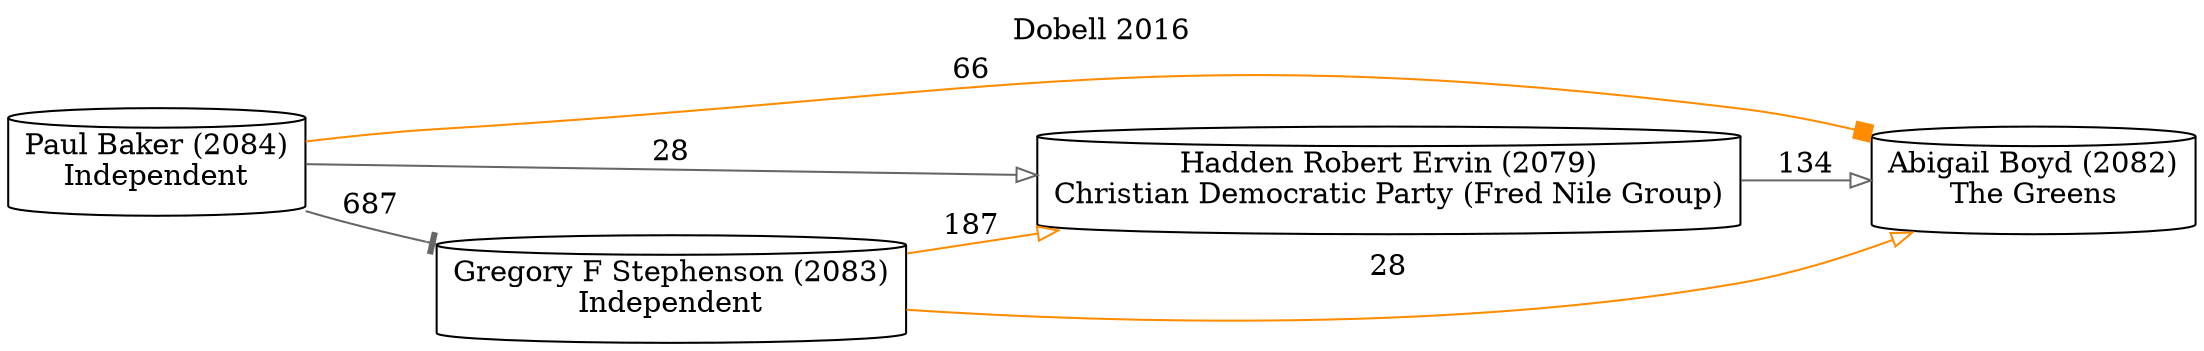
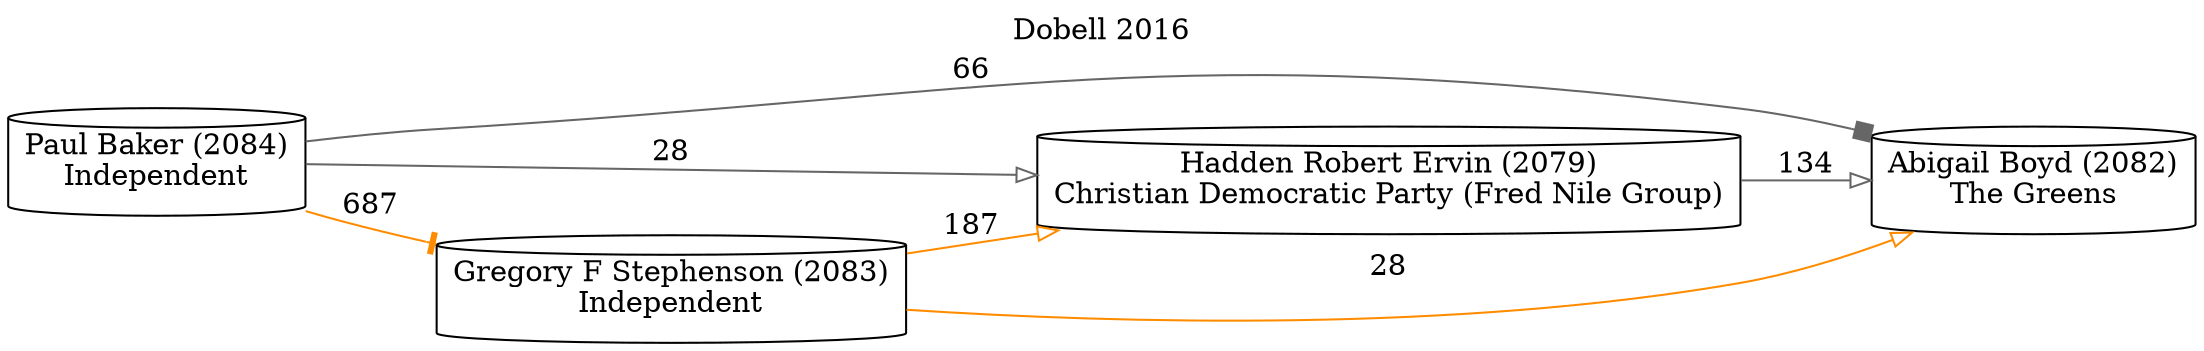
edge "Paul Baker (2084) Independent" -> "Abigail Boyd (2082) The Greens": color darkorange -> gray40
edge "Paul Baker (2084) Independent" -> "Gregory F Stephenson (2083) Independent": color gray40 -> darkorange
